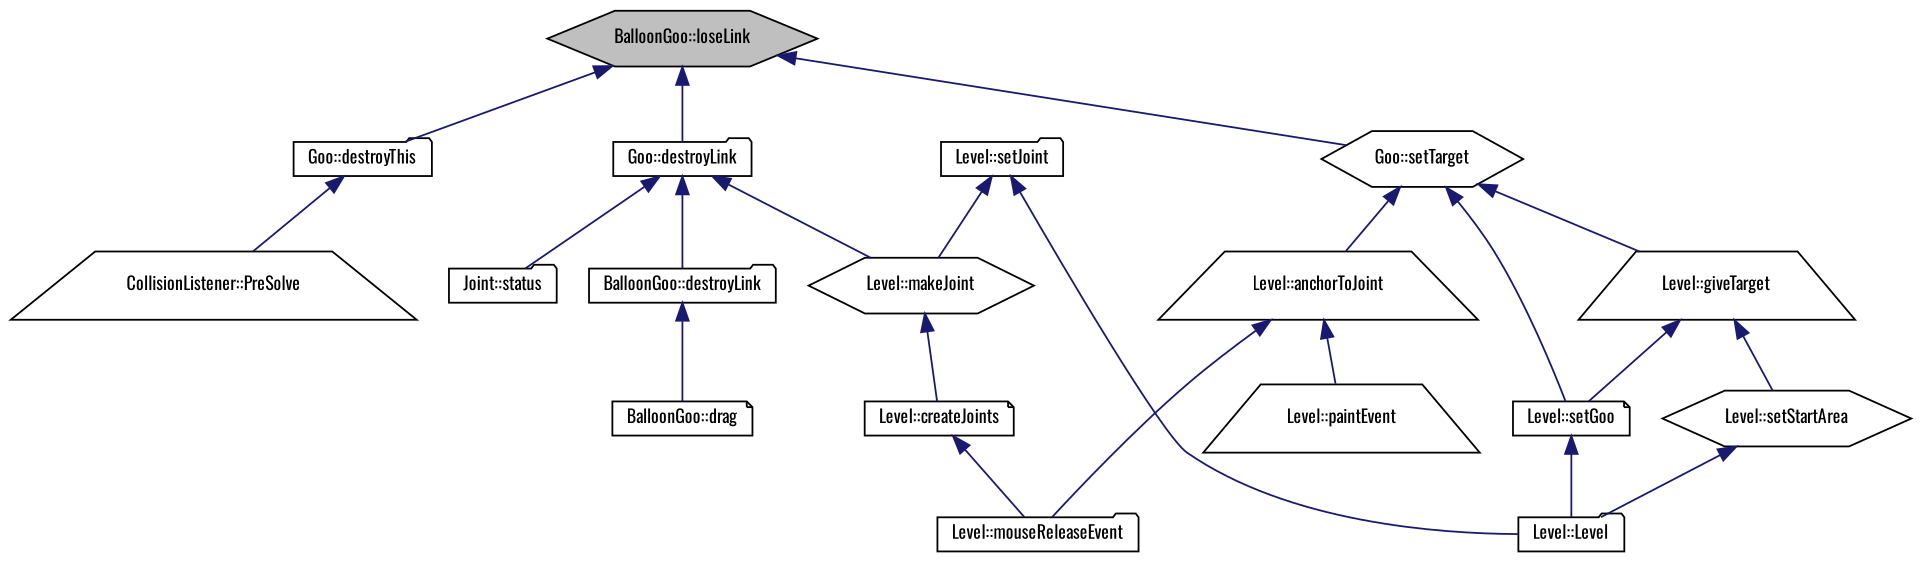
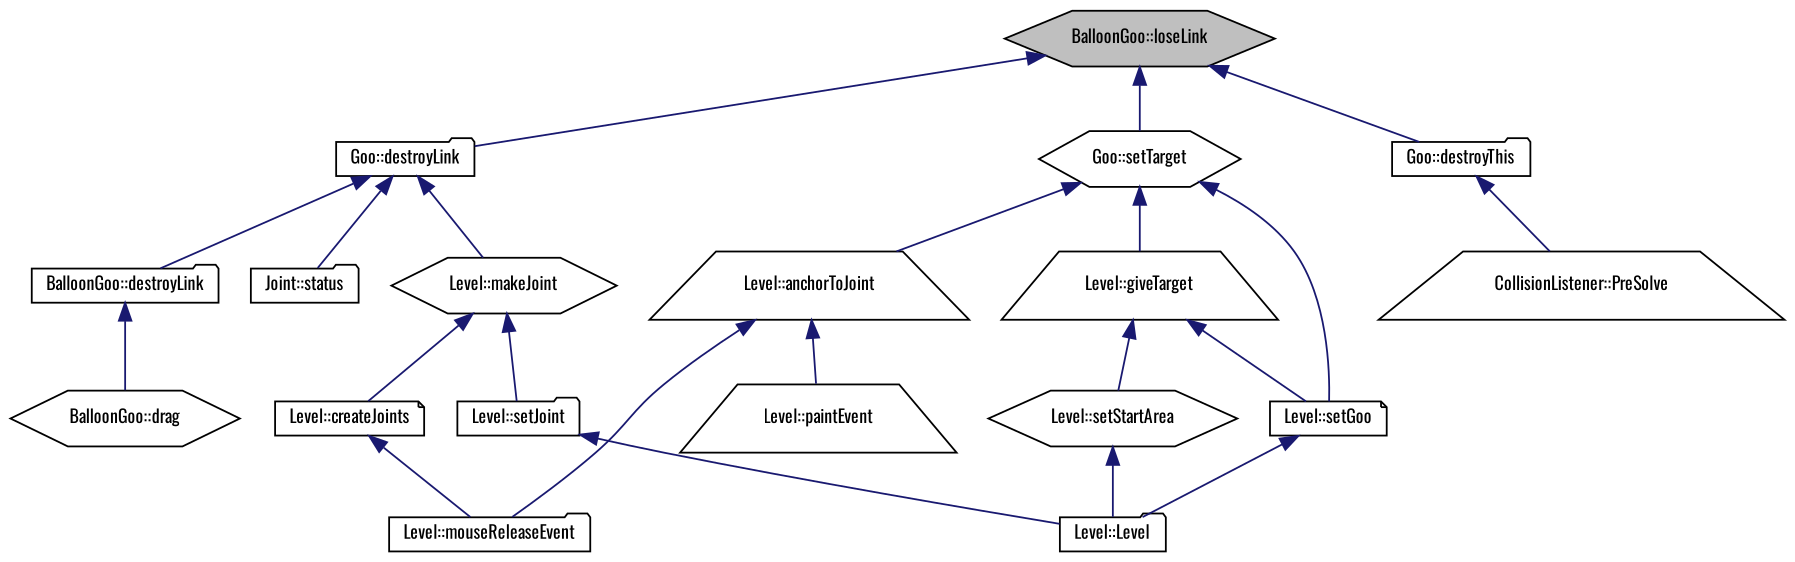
edge "Level::makeJoint" -> "Level::setJoint": reversed
node "BalloonGoo::drag": shape note -> hexagon
